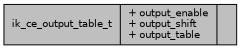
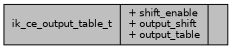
node "ik_ce_output_table_t": text "+ output_enable" -> "+ shift_enable"
